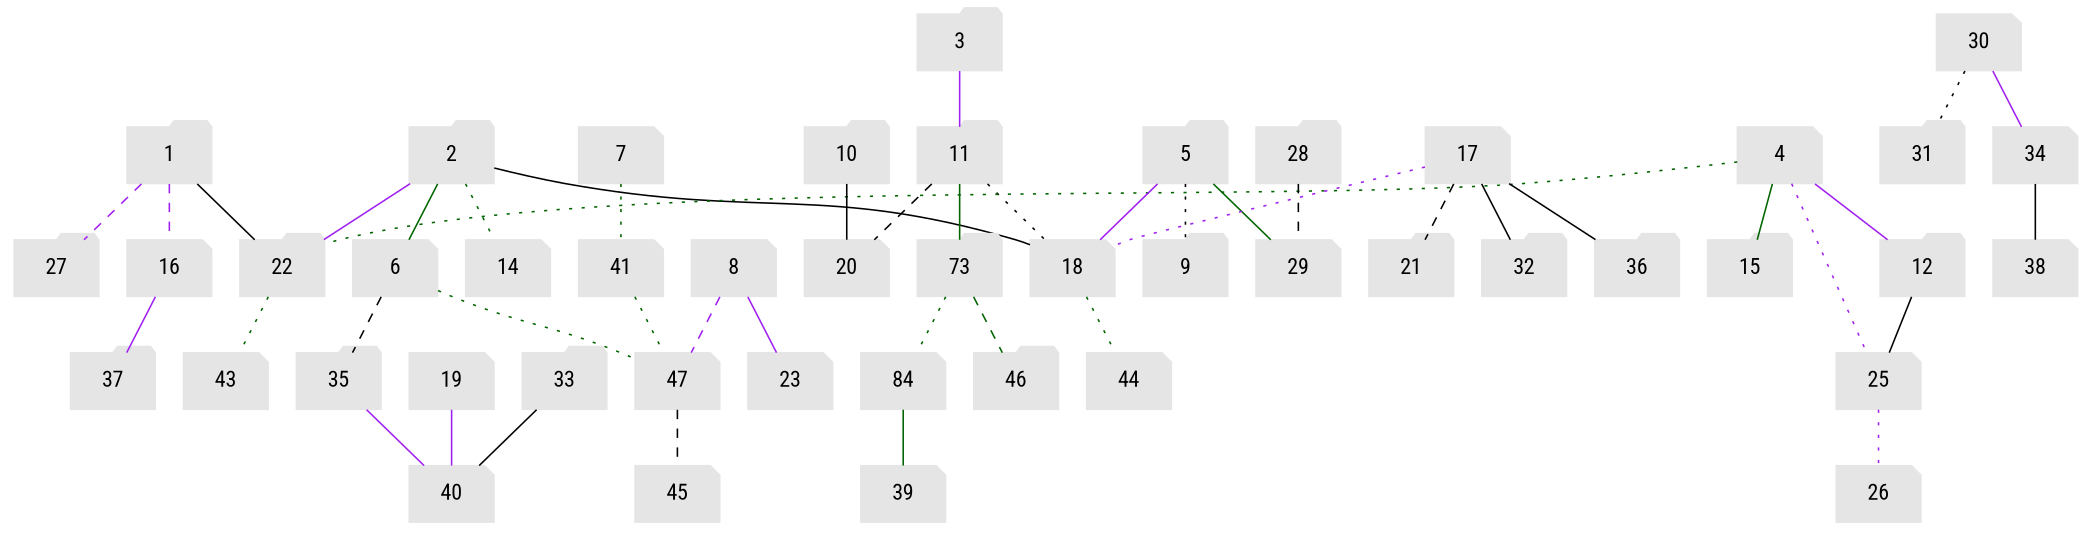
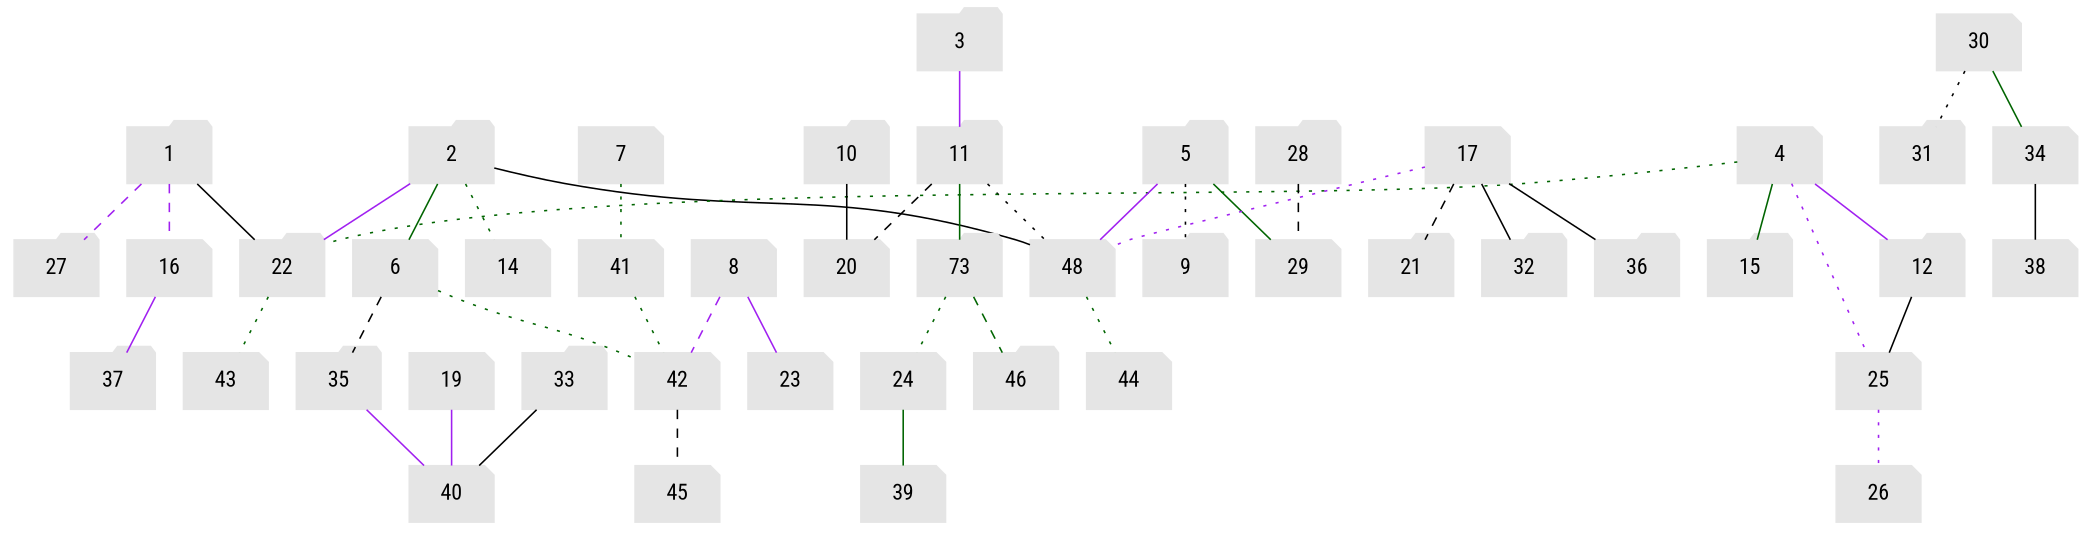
edge "30" -- "34": color purple -> darkgreen
node "18": label "18" -> "48"
node "47": label "47" -> "42"
node "84": label "84" -> "24"
